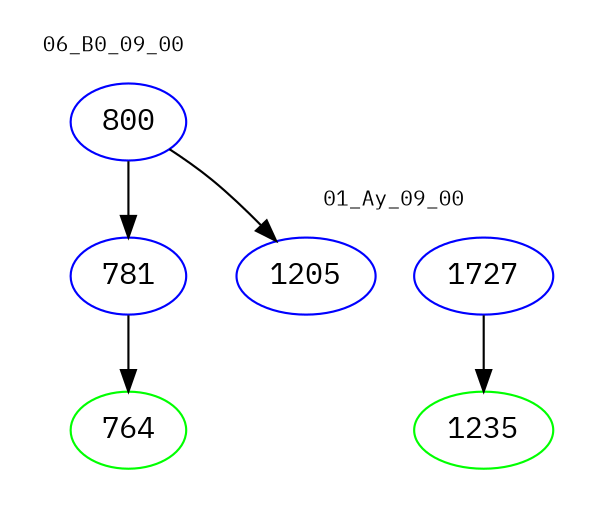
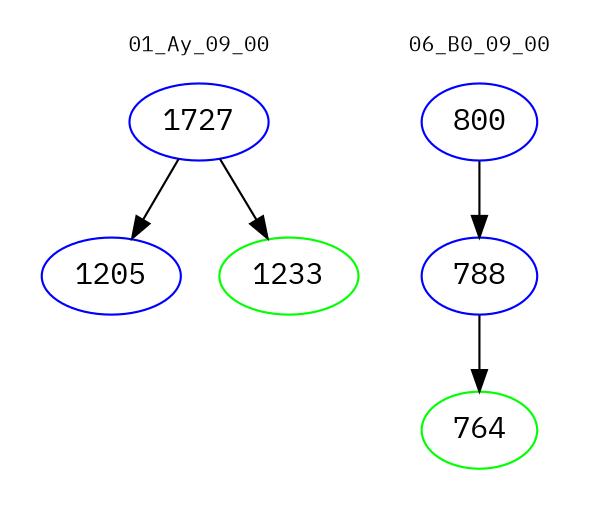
edge "800" -> "1205": now "1727" -> "1205"
node "781": label "781" -> "788"
node "1235": label "1235" -> "1233"
